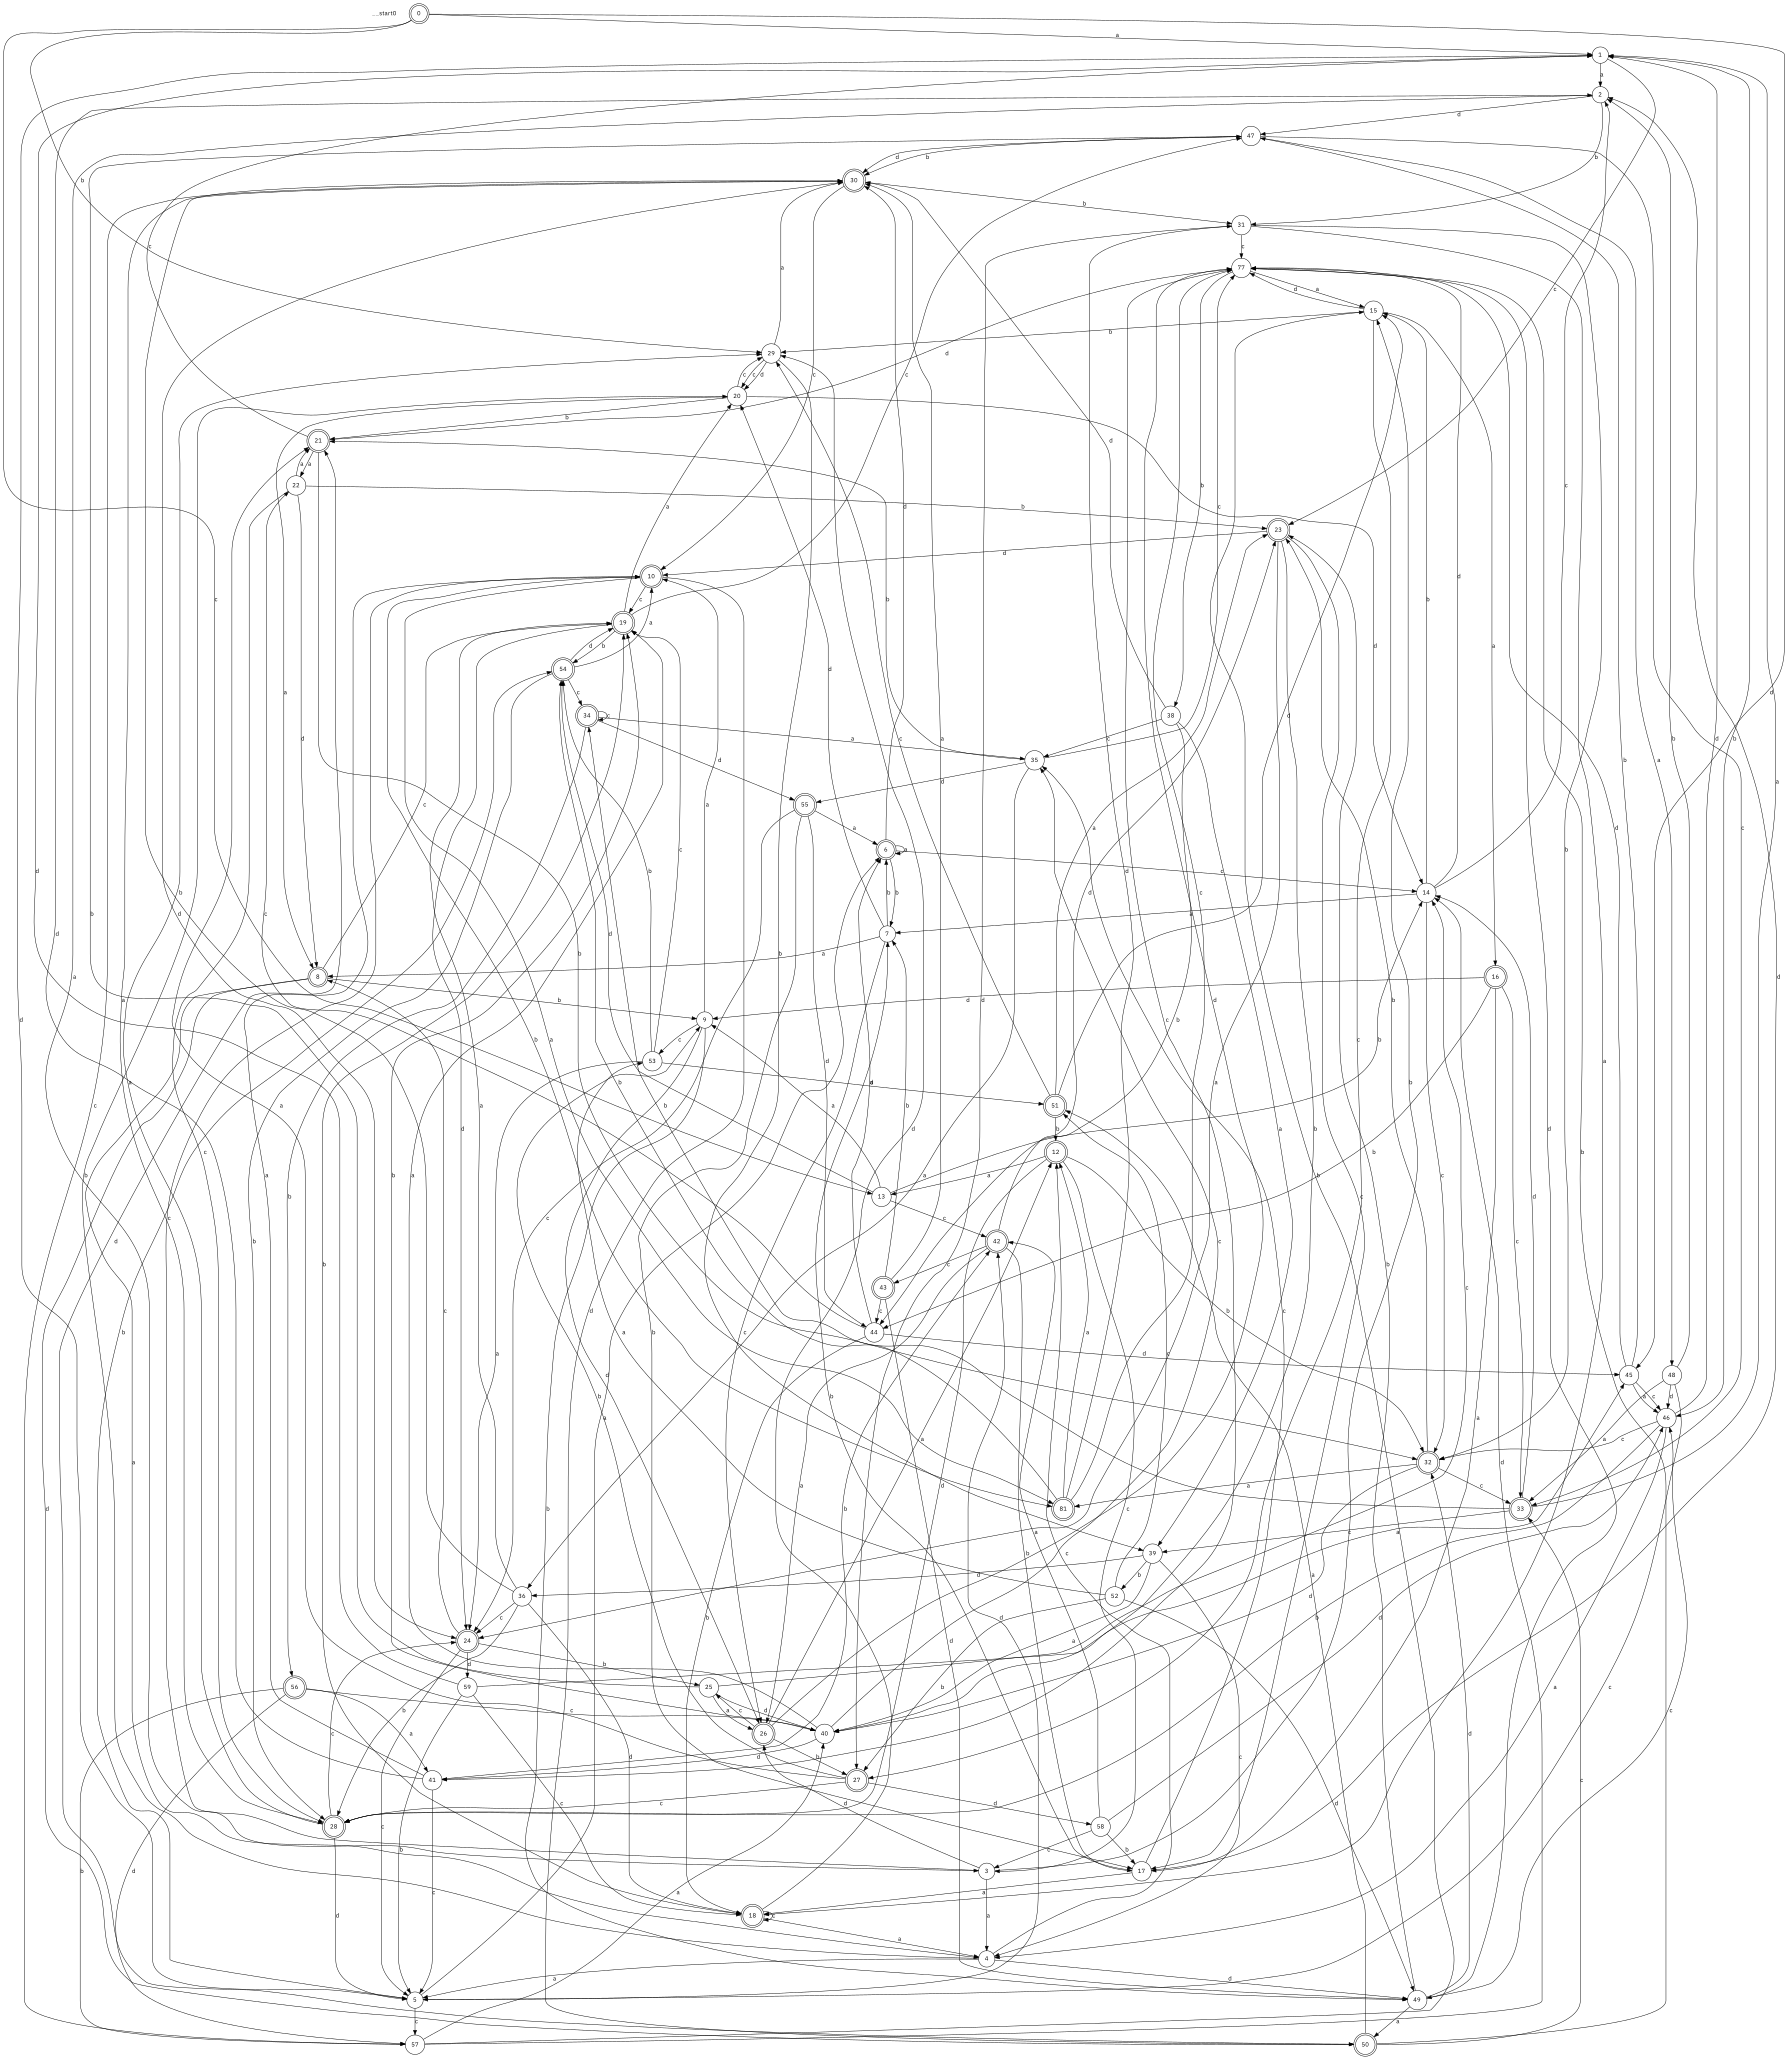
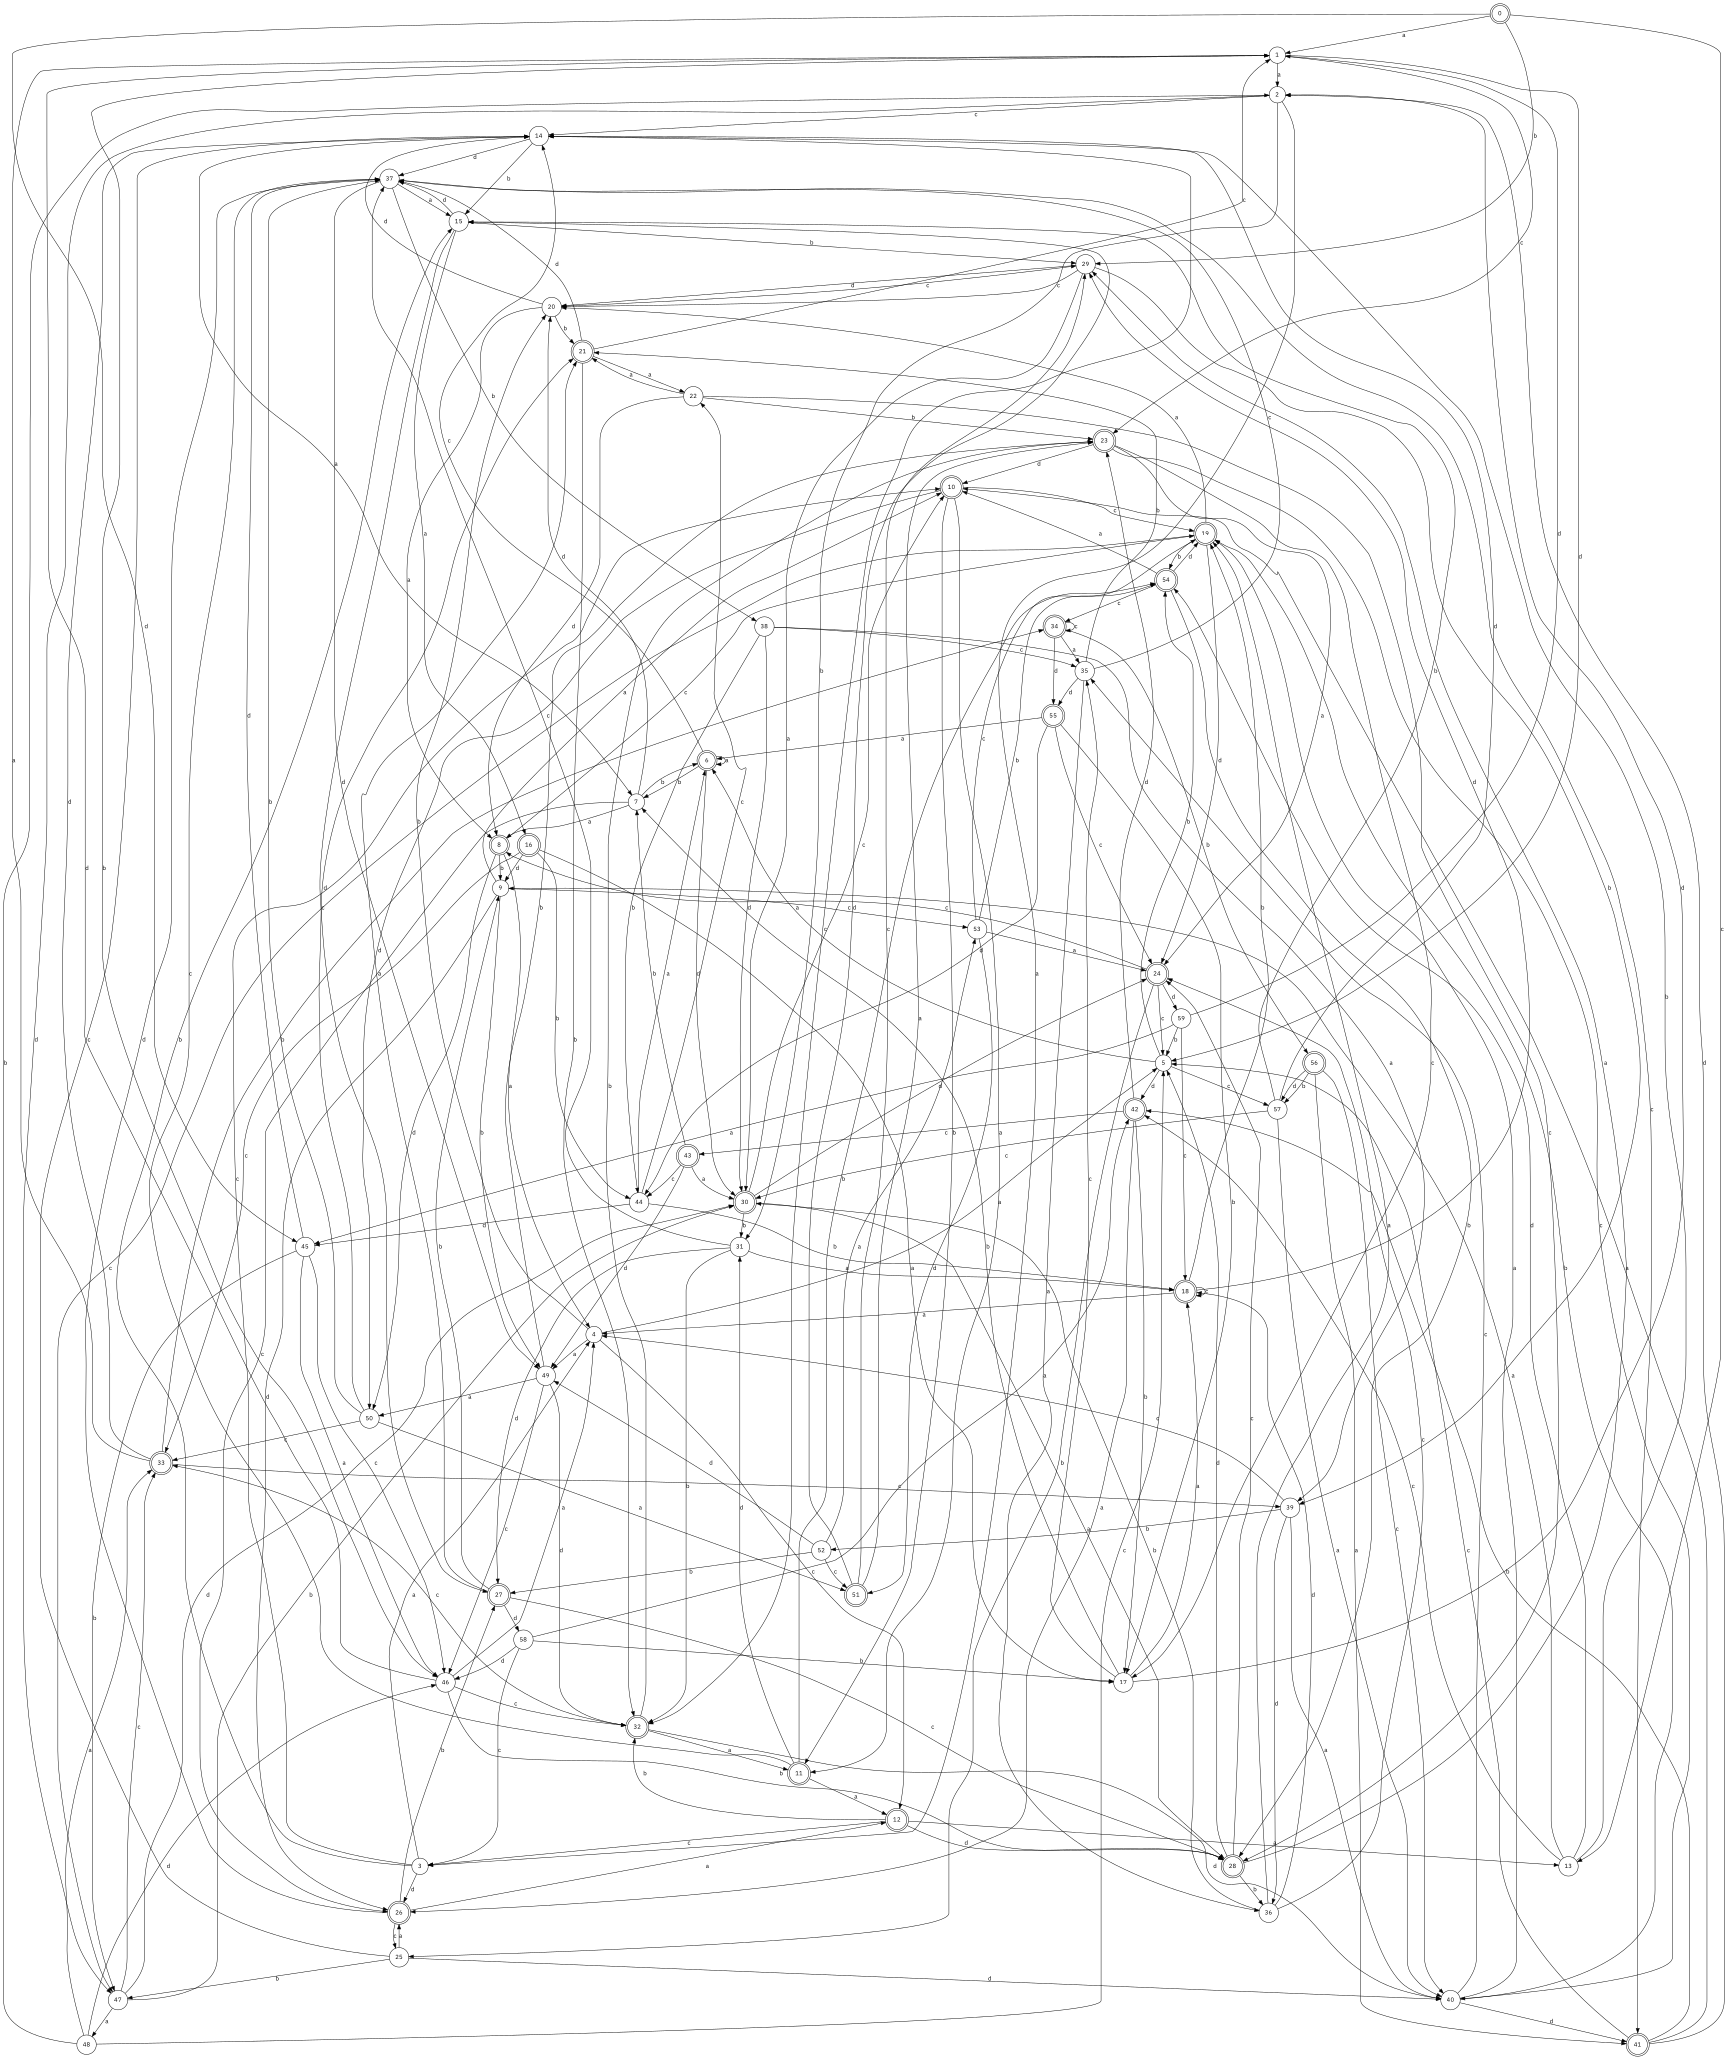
node "__start0": removed
node "77": label "77" -> "37"
edge "14" -> "2": reversed
edge "51" -> "12": removed, label "b"
edge "23" -> "40": label "b" -> "c"
node "81": label "81" -> "11"
edge "36" -> "28": reversed
node "41": shape circle -> doublecircle
edge "4" -> "49": label "d" -> "a"
node "50": shape doublecircle -> circle
